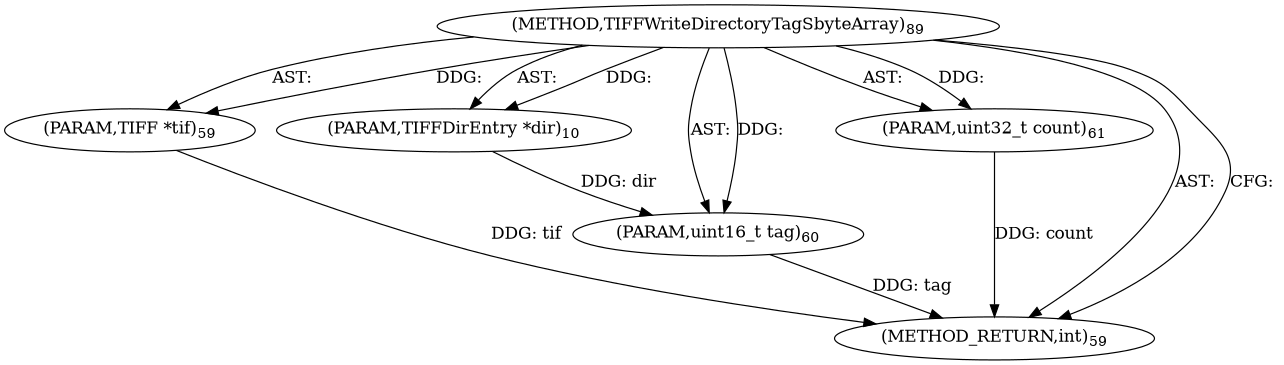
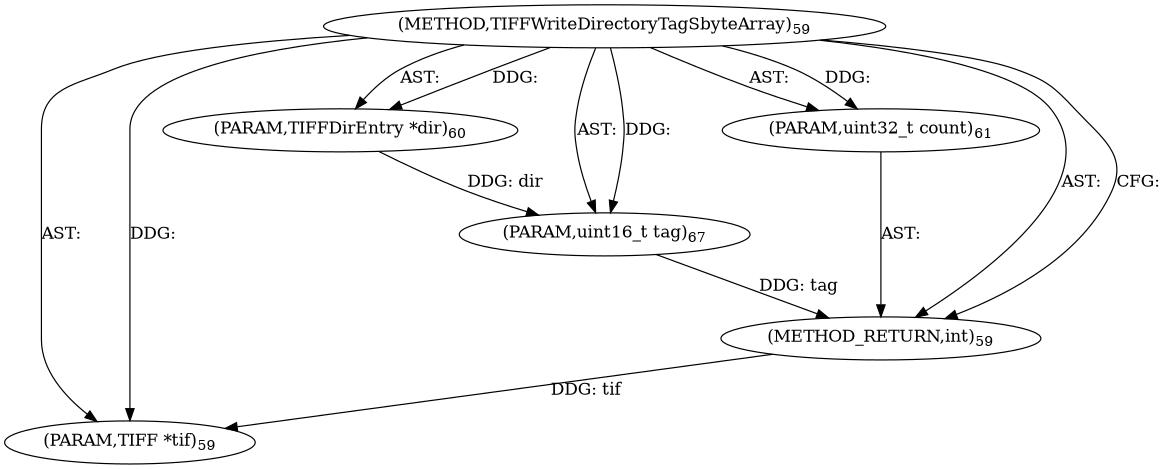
node "(METHOD,TIFFWriteDirectoryTagSbyteArray)": text "89" -> "59"
node "(PARAM,TIFFDirEntry *dir)": text "10" -> "60"
node "(PARAM,uint16_t tag)": text "60" -> "67"
edge "(PARAM,uint32_t count)" -> "(METHOD_RETURN,int)": label "DDG: count" -> "AST: "
edge "(PARAM,TIFF *tif)" -> "(METHOD_RETURN,int)": reversed
